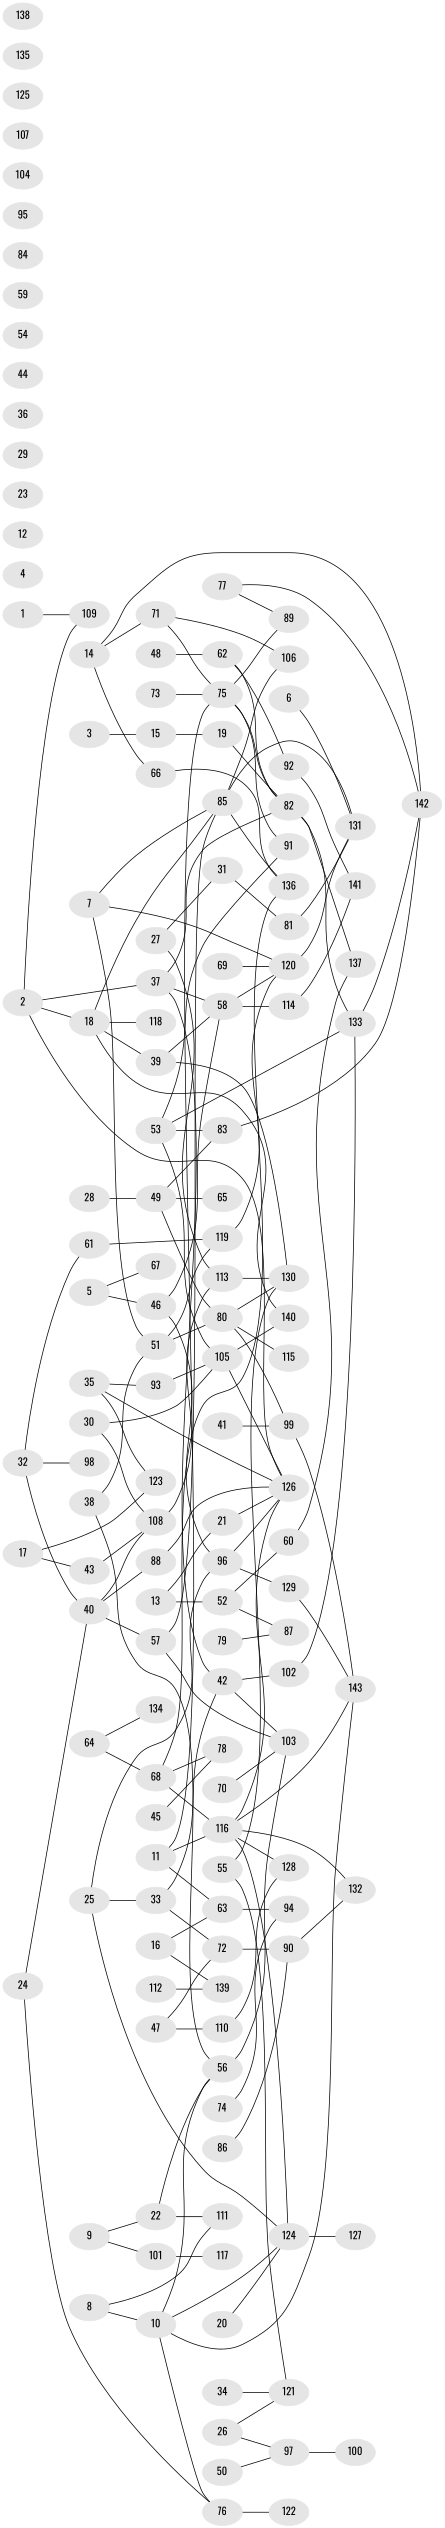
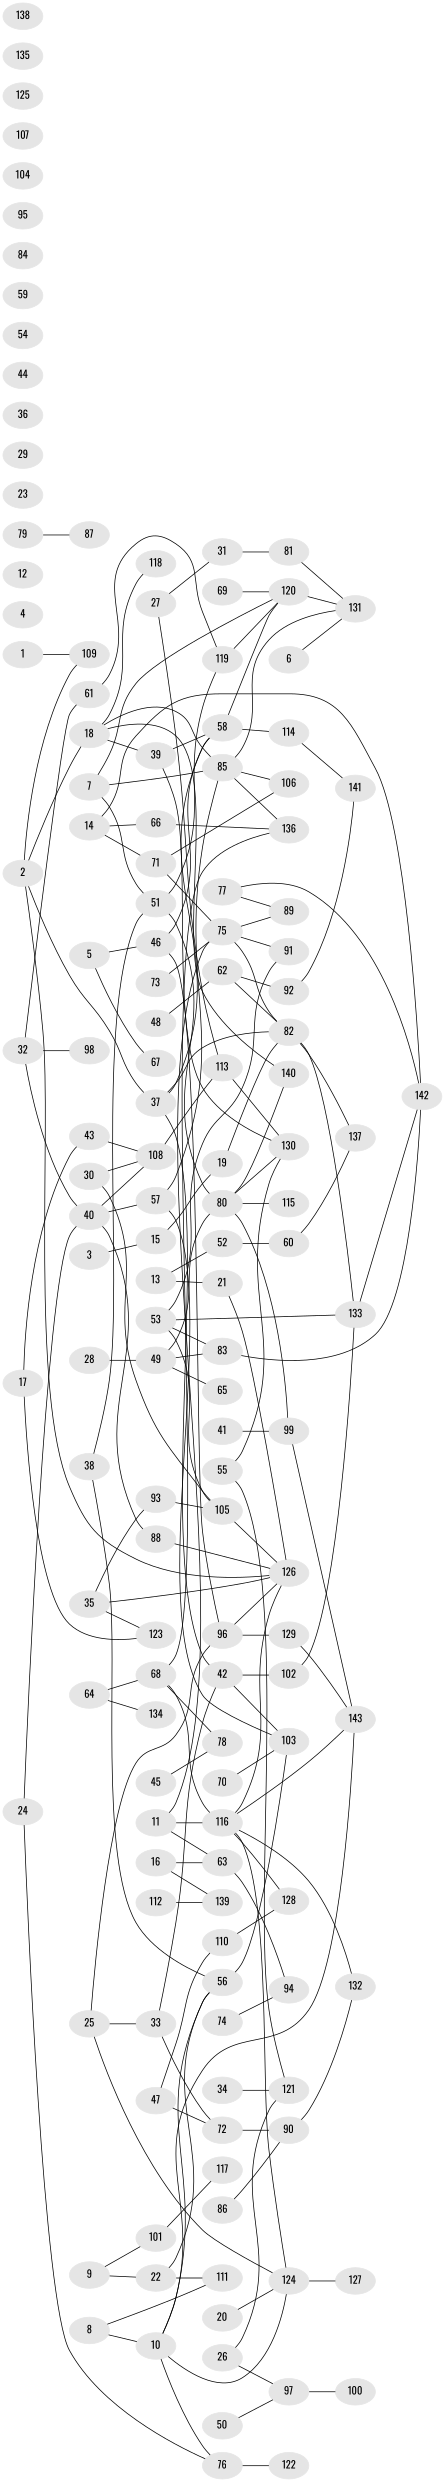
edge "140" -- "105": now "140" -- "80"
edge "52" -- "87": removed
